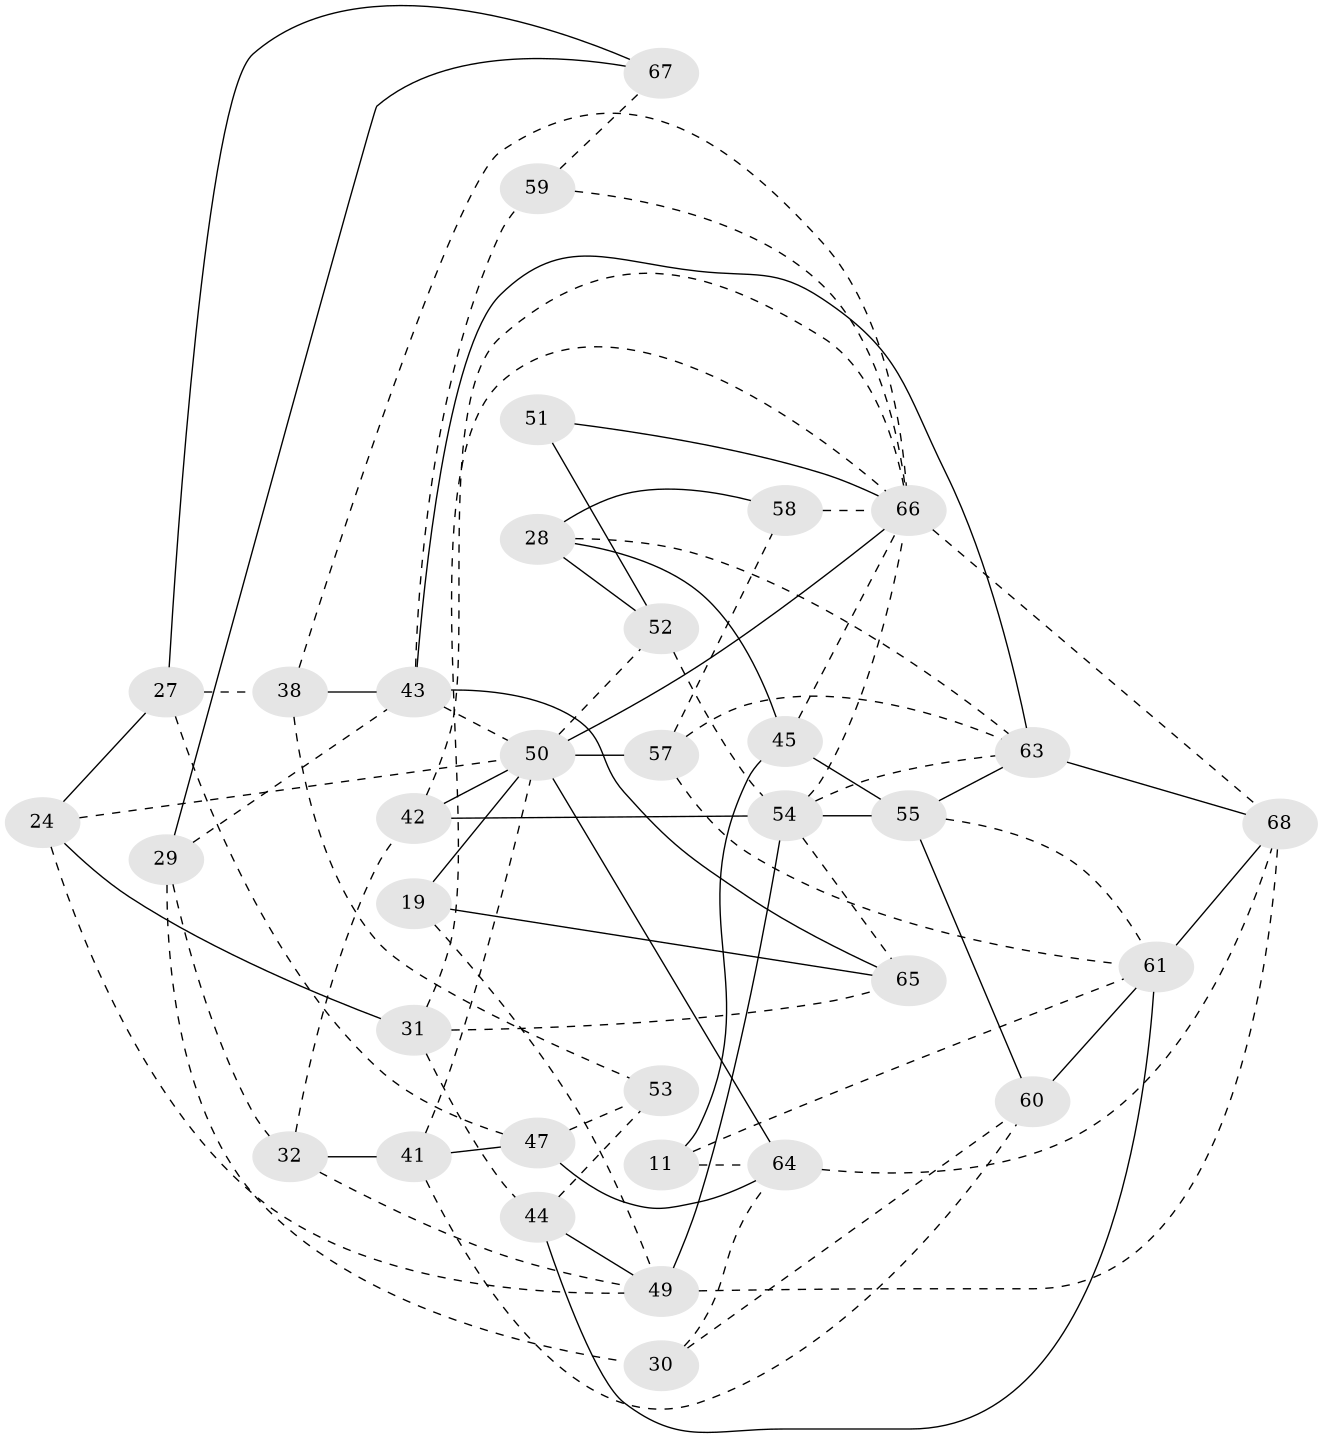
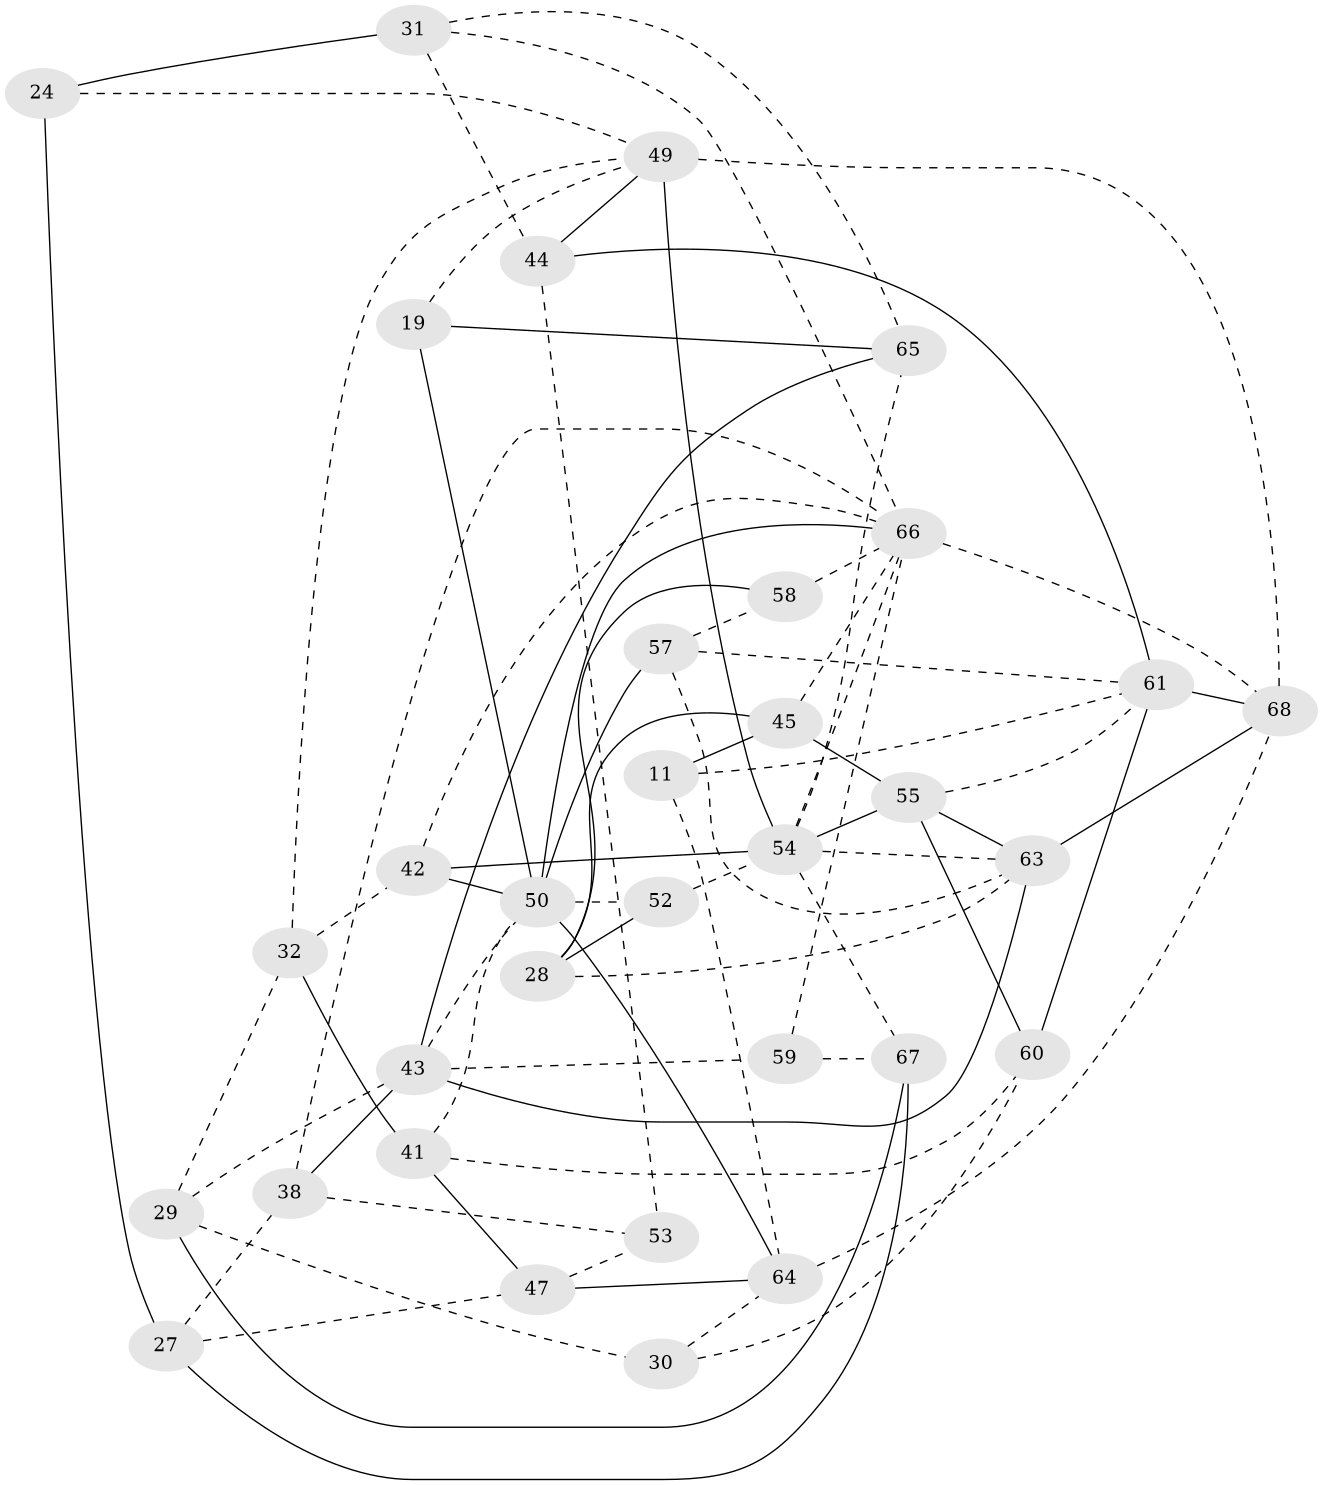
node "51": removed
edge "50" -- "24": removed
edge "54" -- "67": added
